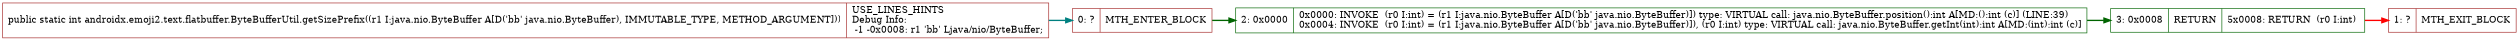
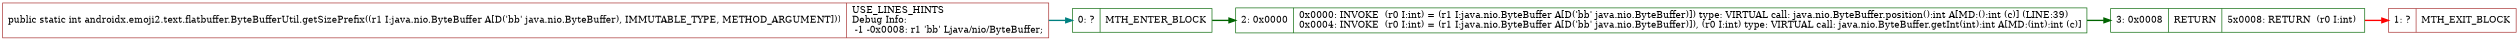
node "0: ?": color brown -> darkgreen
